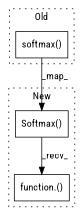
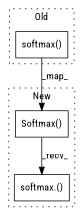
node "function.()": label "function.()" -> "softmax.()"
